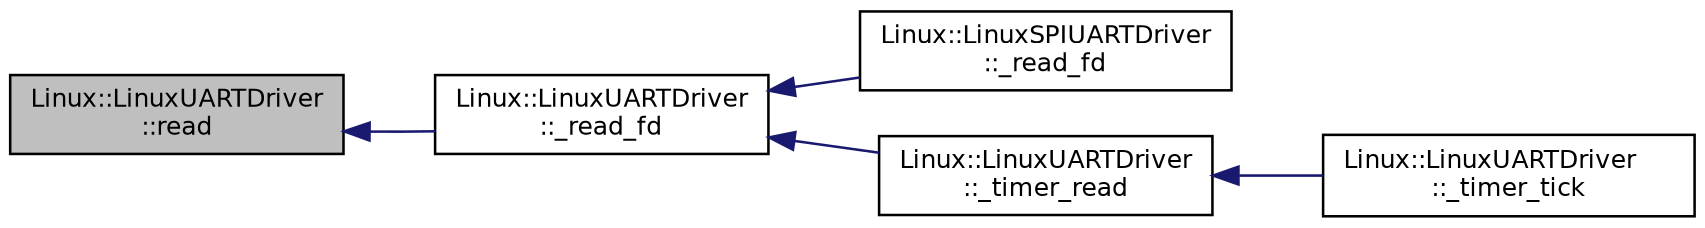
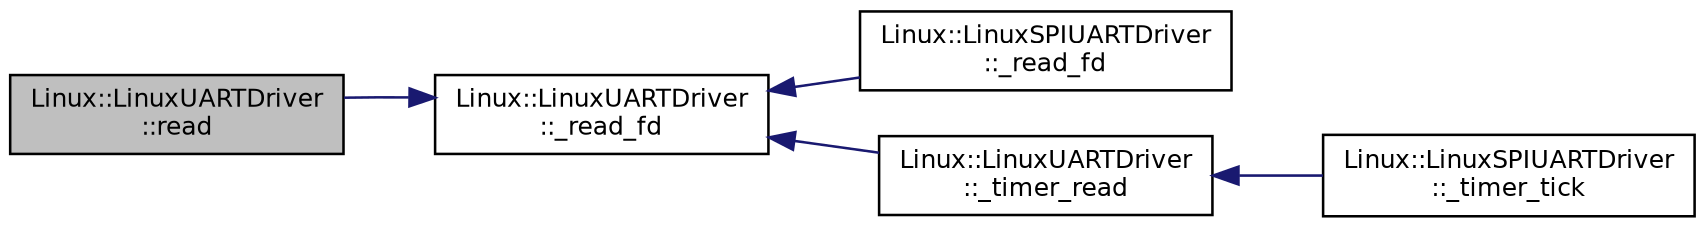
edge "Linux::LinuxUARTDriver ::_read_fd" -> "Linux::LinuxUARTDriver ::read": reversed
node "Linux::LinuxUARTDriver ::_timer_tick": label "Linux::LinuxUARTDriver ::_timer_tick" -> "Linux::LinuxSPIUARTDriver ::_timer_tick"
